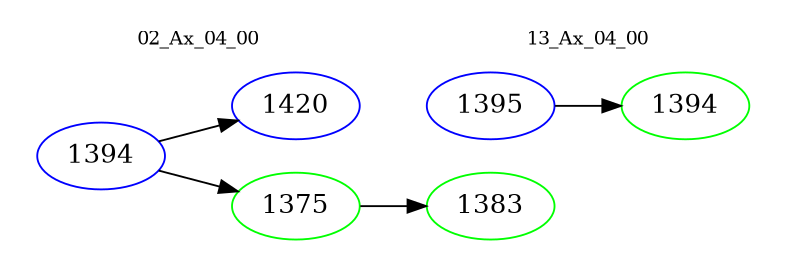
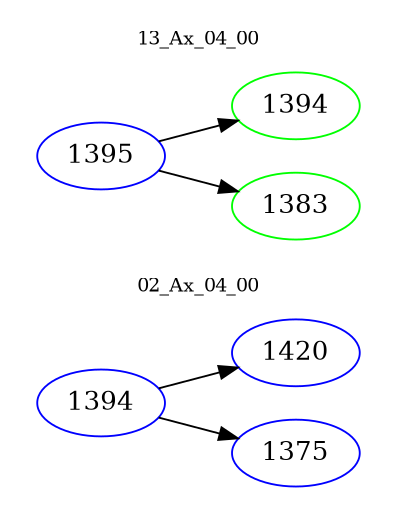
node "1375": color green -> blue
edge "1375" -> "1383": now "1395" -> "1383"
